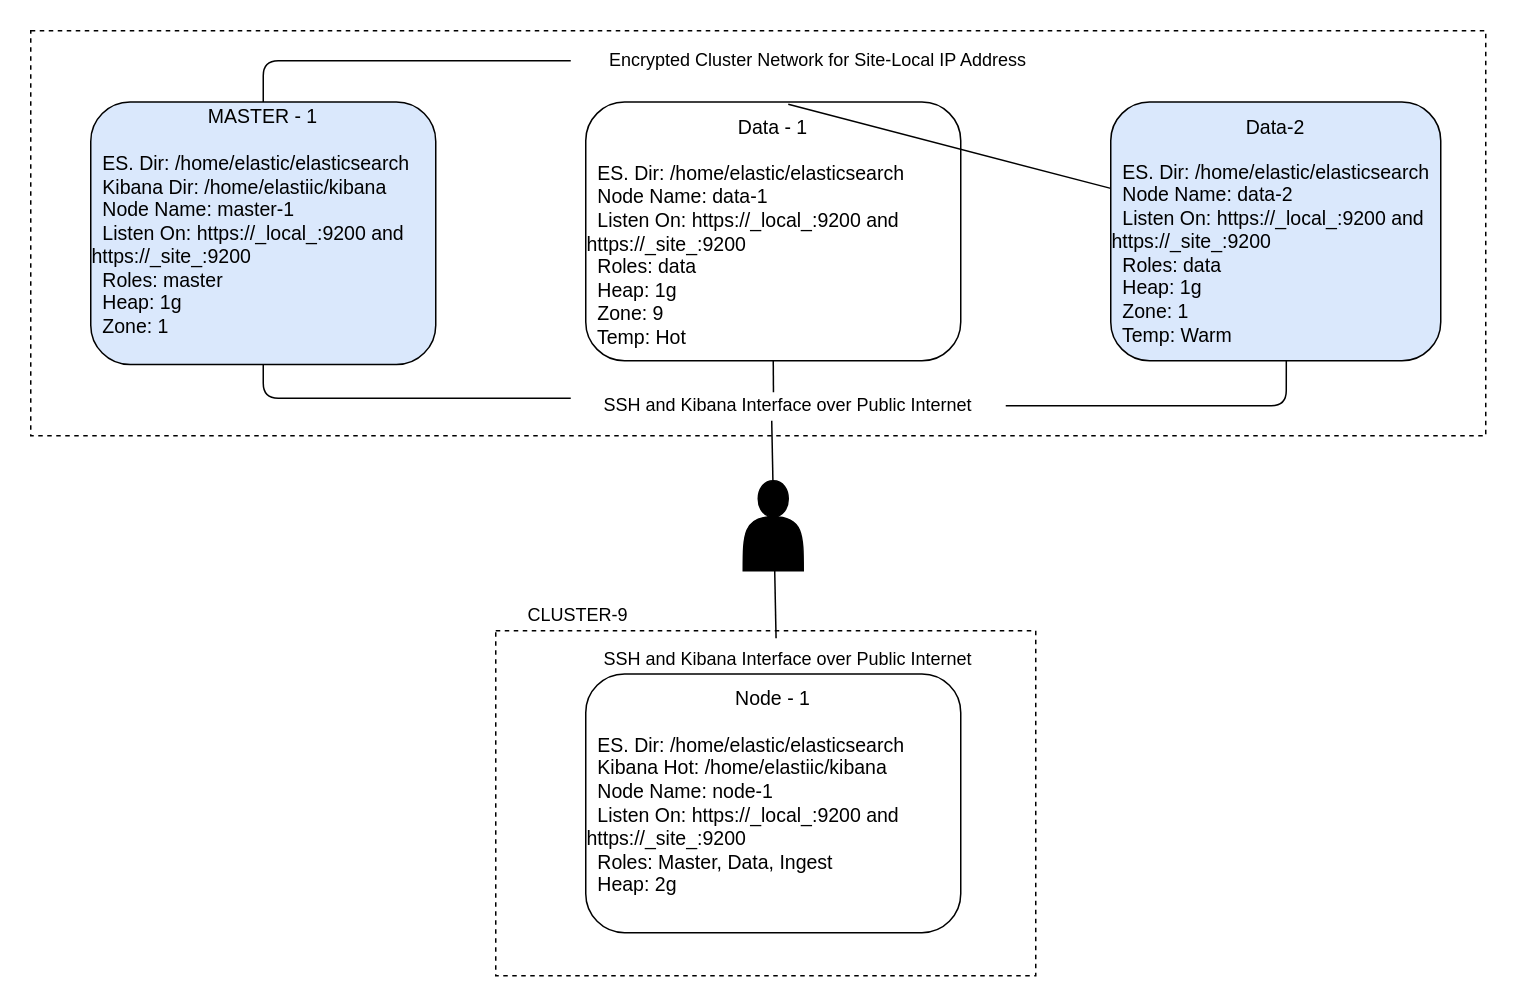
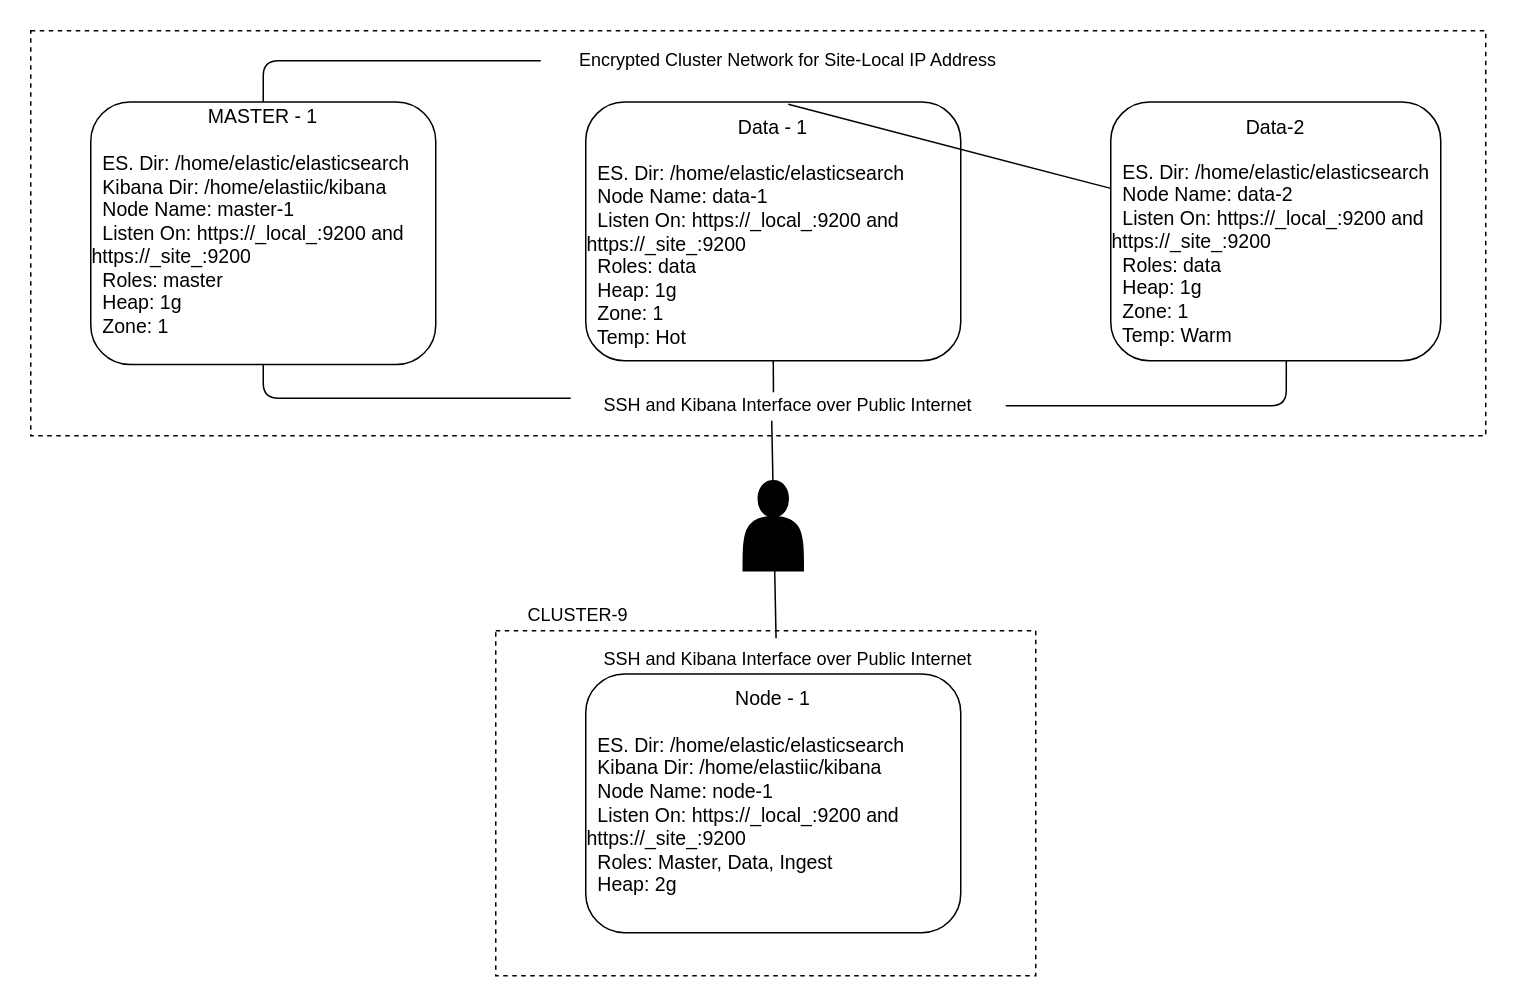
node "Encrypted Cluster Network for Site-Local IP Address": moved (818, 61) -> (788, 61)
node "Data-2 ES. Dir: /home/elastic/elasticsearch Node Name: data-2 Listen On: https://_local_:9200 and https://_site_:9200 Roles: data Heap: 1g Zone: 1 Temp: Warm": fillcolor #dae8fc -> #ffffff
node "Data - 1 ES. Dir: /home/elastic/elasticsearch Node Name: data-1 Listen On: https://_local_:9200 and https://_site_:9200 Roles: data Heap: 1g Zone: 9 Temp: Hot": label "Data - 1 ES. Dir: /home/elastic/elasticsearch Node Name: data-1 Listen On: https://_local_:9200 and https://_site_:9200 Roles: data Heap: 1g Zone: 9 Temp: Hot" -> "Data - 1 ES. Dir: /home/elastic/elasticsearch Node Name: data-1 Listen On: https://_local_:9200 and https://_site_:9200 Roles: data Heap: 1g Zone: 1 Temp: Hot"
node "MASTER - 1 ES. Dir: /home/elastic/elasticsearch Kibana Dir: /home/elastiic/kibana Node Name: master-1 Listen On: https://_local_:9200 and https://_site_:9200 Roles: master Heap: 1g Zone: 1": fillcolor #dae8fc -> #ffffff
node "Node - 1 ES. Dir: /home/elastic/elasticsearch Kibana Hot: /home/elastiic/kibana Node Name: node-1 Listen On: https://_local_:9200 and https://_site_:9200 Roles: Master, Data, Ingest Heap: 2g": label "Node - 1 ES. Dir: /home/elastic/elasticsearch Kibana Hot: /home/elastiic/kibana Node Name: node-1 Listen On: https://_local_:9200 and https://_site_:9200 Roles: Master, Data, Ingest Heap: 2g" -> "Node - 1 ES. Dir: /home/elastic/elasticsearch Kibana Dir: /home/elastiic/kibana Node Name: node-1 Listen On: https://_local_:9200 and https://_site_:9200 Roles: Master, Data, Ingest Heap: 2g"
